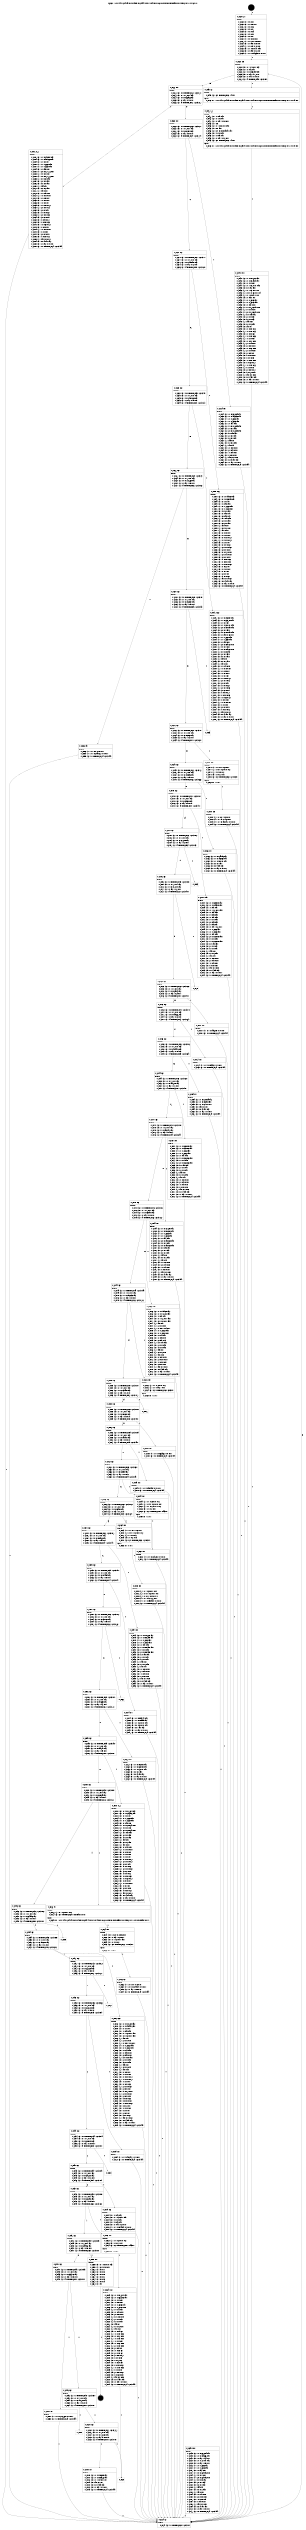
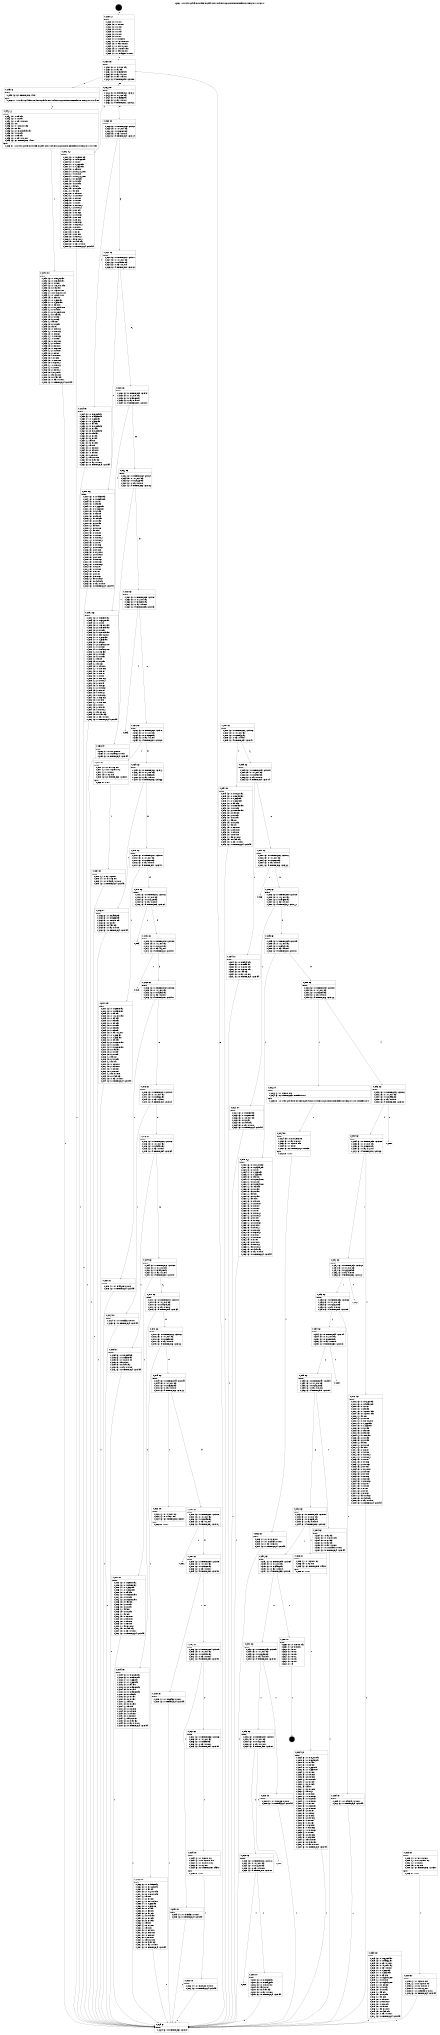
node "0x401866 [25]": removed
edge "0x40226e [142]" -> "0x401a28": now "0x40226e [142]" -> "0x40241e [5]"
